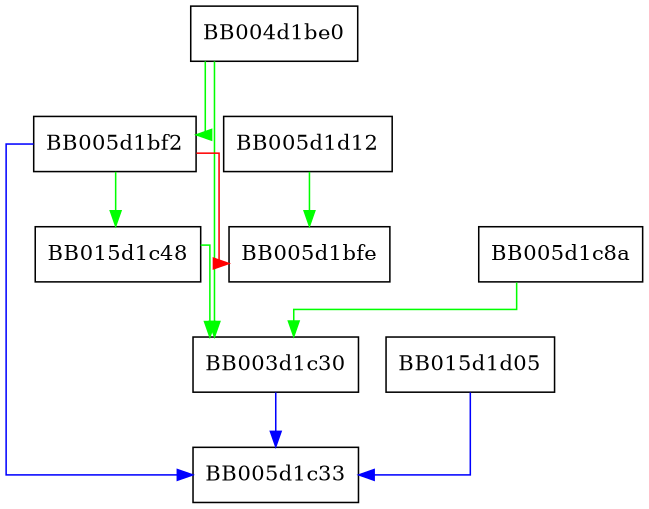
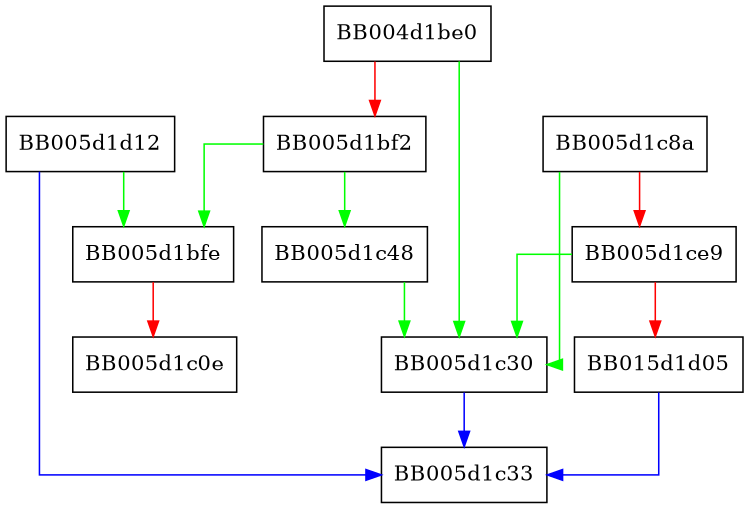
edge "BB004d1be0" -> "BB005d1bf2": color green -> red
edge "BB005d1bf2" -> "BB005d1bfe": color red -> green
node "BB015d1c48": label "BB015d1c48" -> "BB005d1c48"
node "BB005d1ce9": added
node "BB005d1c0e": added
node "BB003d1c30": label "BB003d1c30" -> "BB005d1c30"
edge "BB005d1bf2" -> "BB005d1c33": now "BB005d1d12" -> "BB005d1c33"
